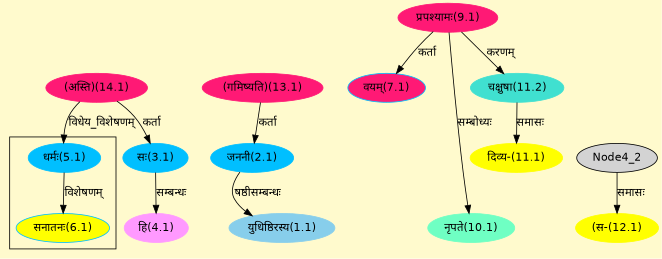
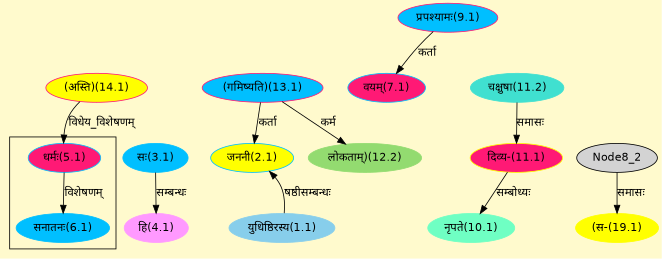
node "प्रपश्यामः(9.1)": fillcolor #ff1975 -> #00bfff
edge "प्रपश्यामः(9.1)" -> "चक्षुषा(11.2)": removed, label "करणम्"
node "(अस्ति)(14.1)": fillcolor #ff1975 -> #ffff00
node "(गमिष्यति)(13.1)": fillcolor #ff1975 -> #00bfff
edge "(अस्ति)(14.1)" -> "सः(3.1)": removed, label "कर्ता"
edge "प्रपश्यामः(9.1)" -> "नृपते(10.1)": now "दिव्य-(11.1)" -> "नृपते(10.1)"
node "धर्मः(5.1)": fillcolor #00bfff -> #ff1975
node "जननी(2.1)": fillcolor #00bfff -> #ffff00
node "लोकताम्)(12.2)": added
node "दिव्य-(11.1)": fillcolor #ffff00 -> #ff1975
node "Node4_2": label "Node4_2" -> "Node8_2"
edge "जननी(2.1)" -> "युधिष्ठिरस्य(1.1)": reversed
node "सनातनः(6.1)": fillcolor #ffff00 -> #00bfff
node "(स-(12.1)": label "(स-(12.1)" -> "(स-(19.1)"
